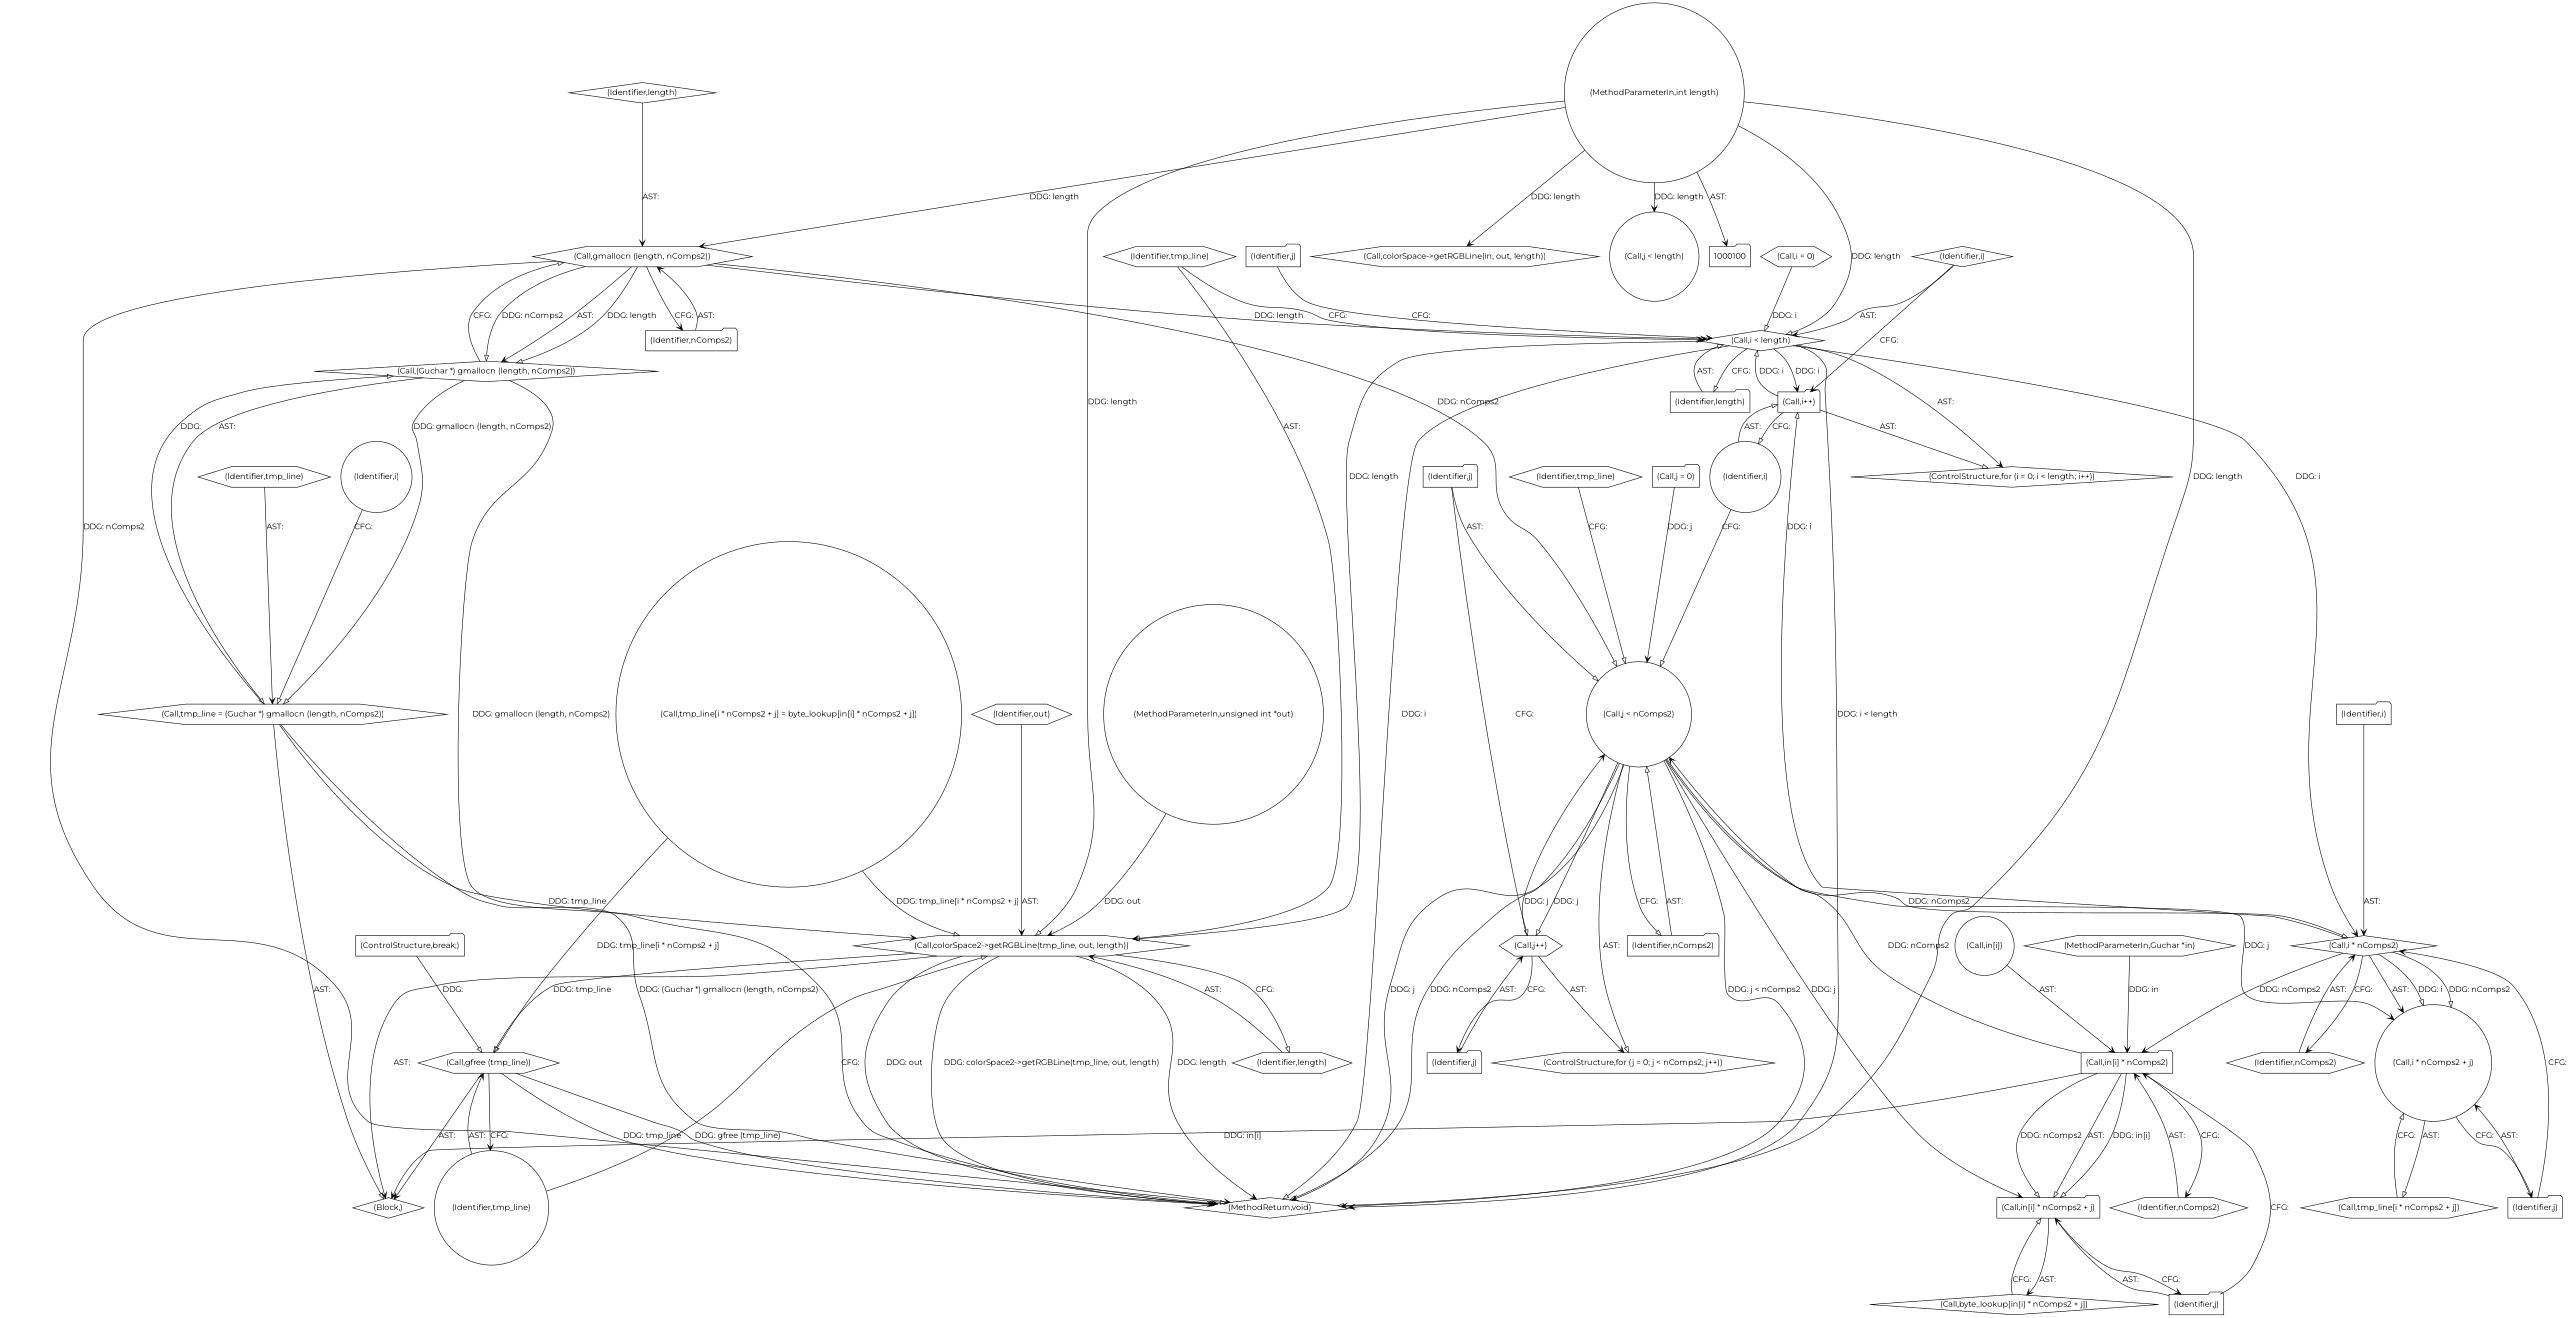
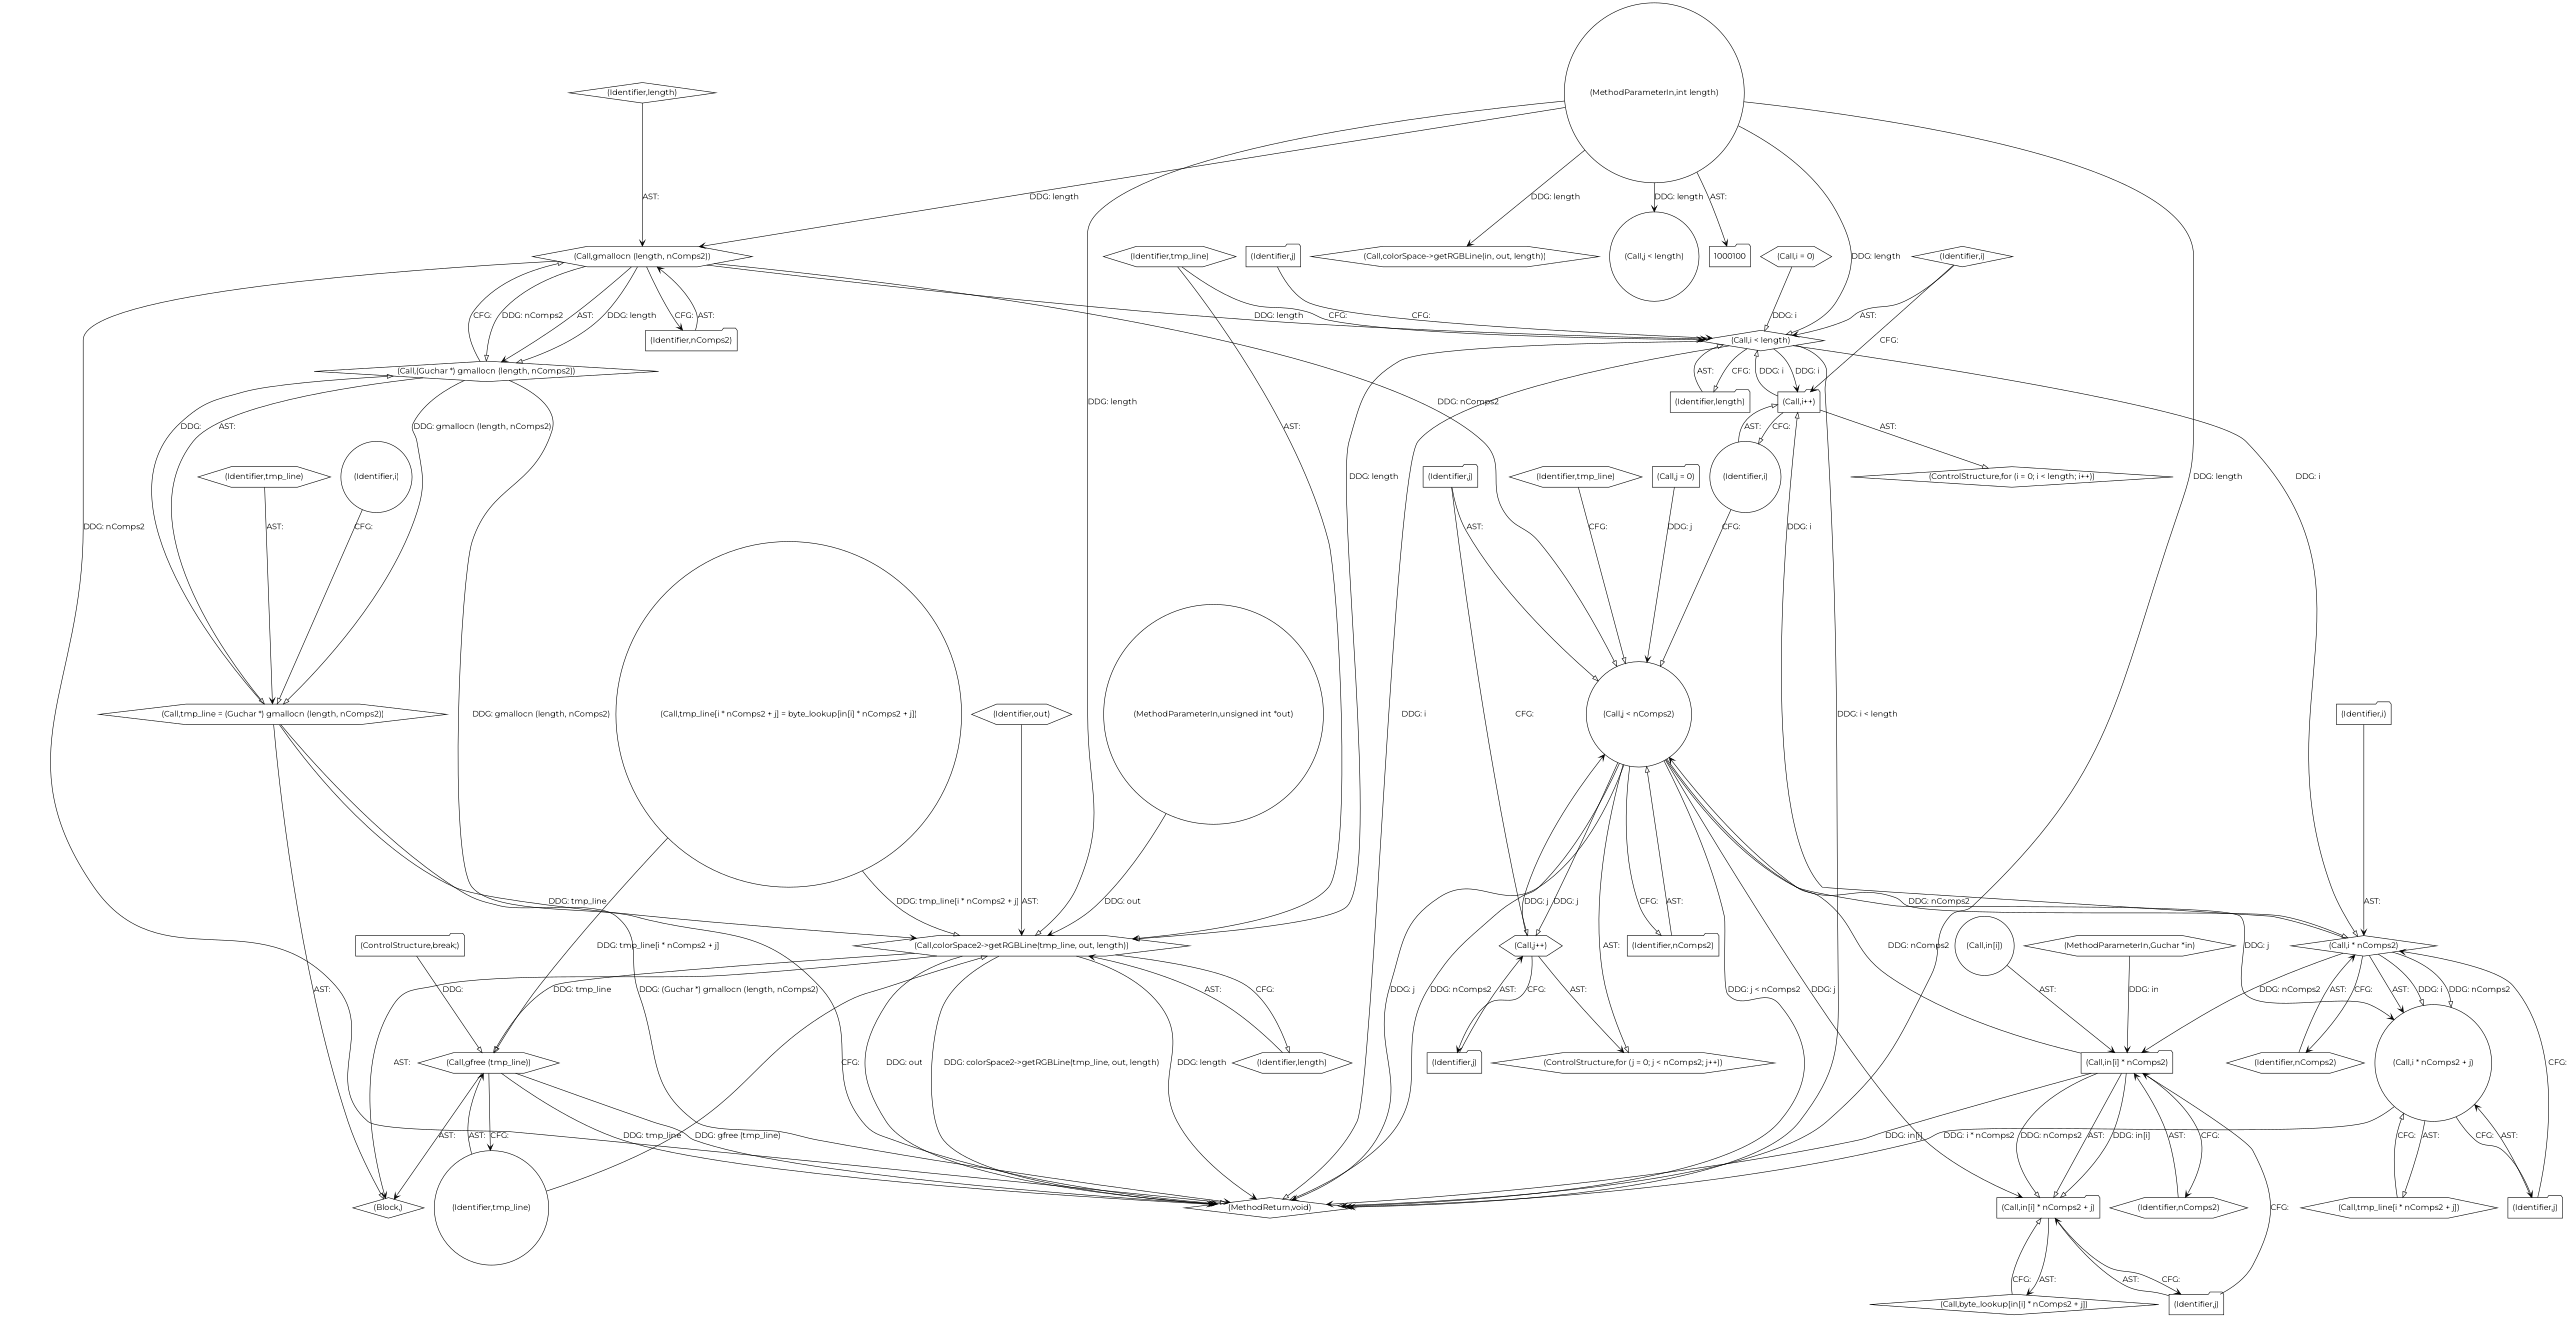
edge "(Call,i < length)" -> "(ControlStructure,for (i = 0; i < length; i++))": removed, label "AST:"
edge "(Call,i < length)" -> "(Call,i * nComps2)": arrowhead vee -> onormal
edge "(Call,in[i] * nComps2)" -> "(Block,)": now "(Call,in[i] * nComps2)" -> "(MethodReturn,void)"
edge "(Call,i * nComps2 + j)" -> "(MethodReturn,void)": added, label "DDG: i * nComps2"
